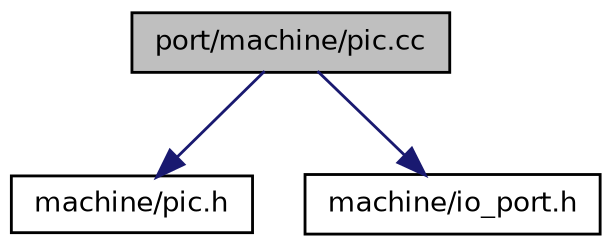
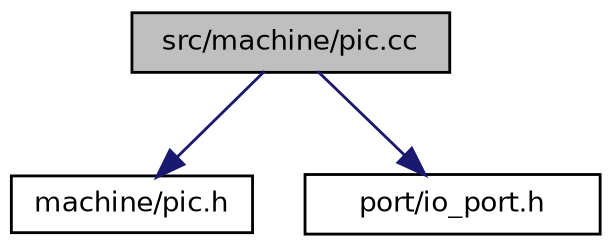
node "port/machine/pic.cc": label "port/machine/pic.cc" -> "src/machine/pic.cc"
node "machine/io_port.h": label "machine/io_port.h" -> "port/io_port.h"
